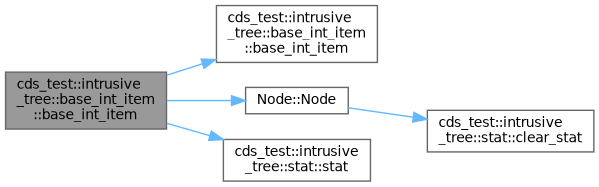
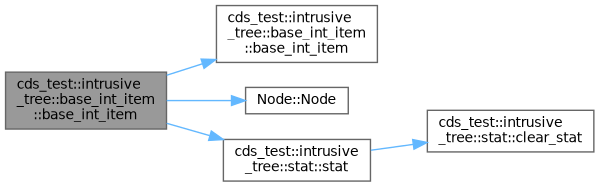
edge "Node::Node" -> "cds_test::intrusive _tree::stat::clear_stat": now "cds_test::intrusive _tree::stat::stat" -> "cds_test::intrusive _tree::stat::clear_stat"
